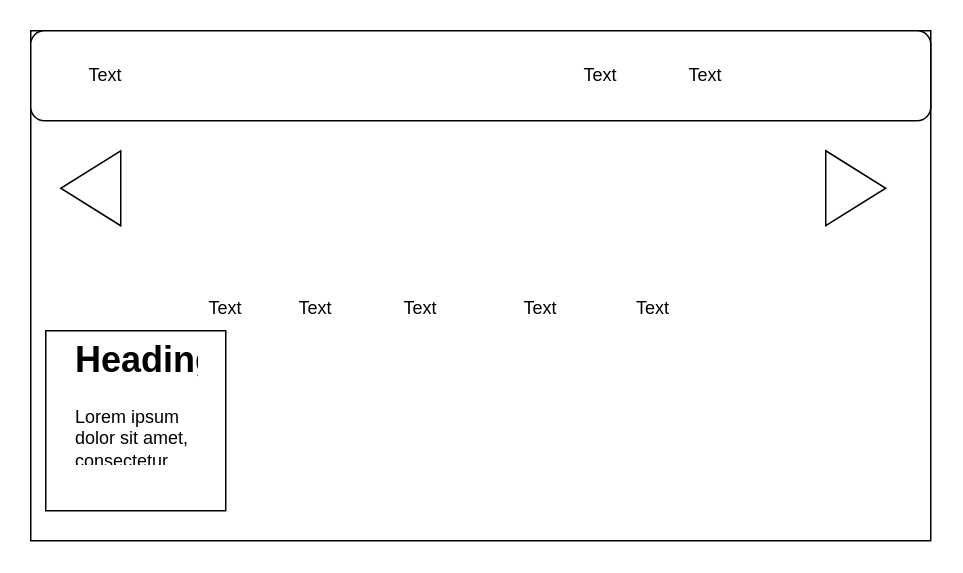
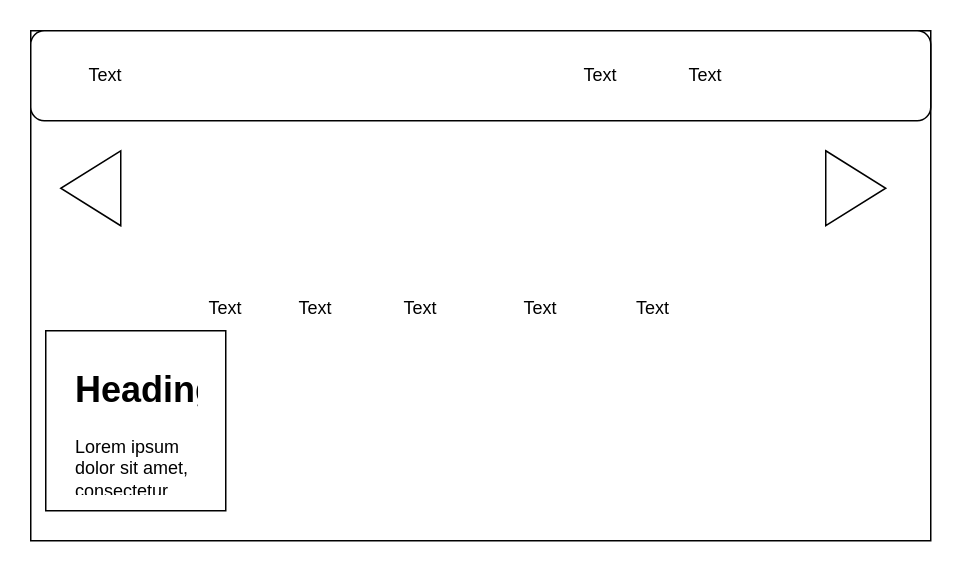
node "HeadingLorem ipsum dolor sit amet, consectetur adipisicing elit, sed do eiusmod tempor incididunt ut labore et dolore magna aliqua.": moved (136, 398) -> (136, 428)
